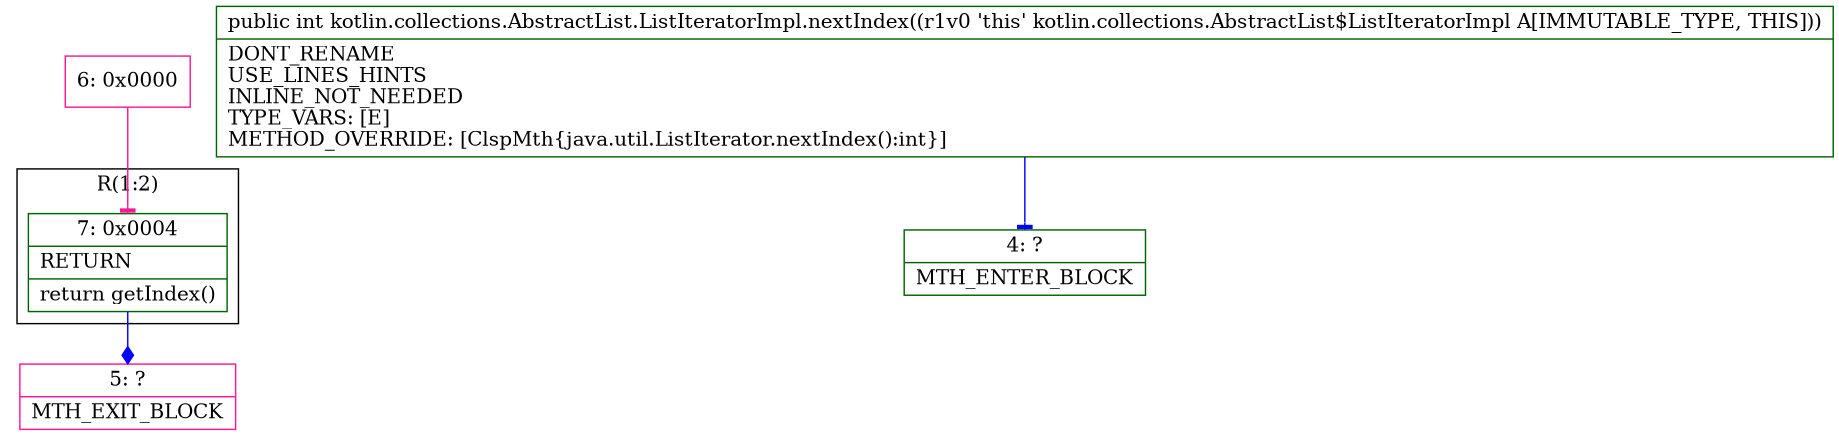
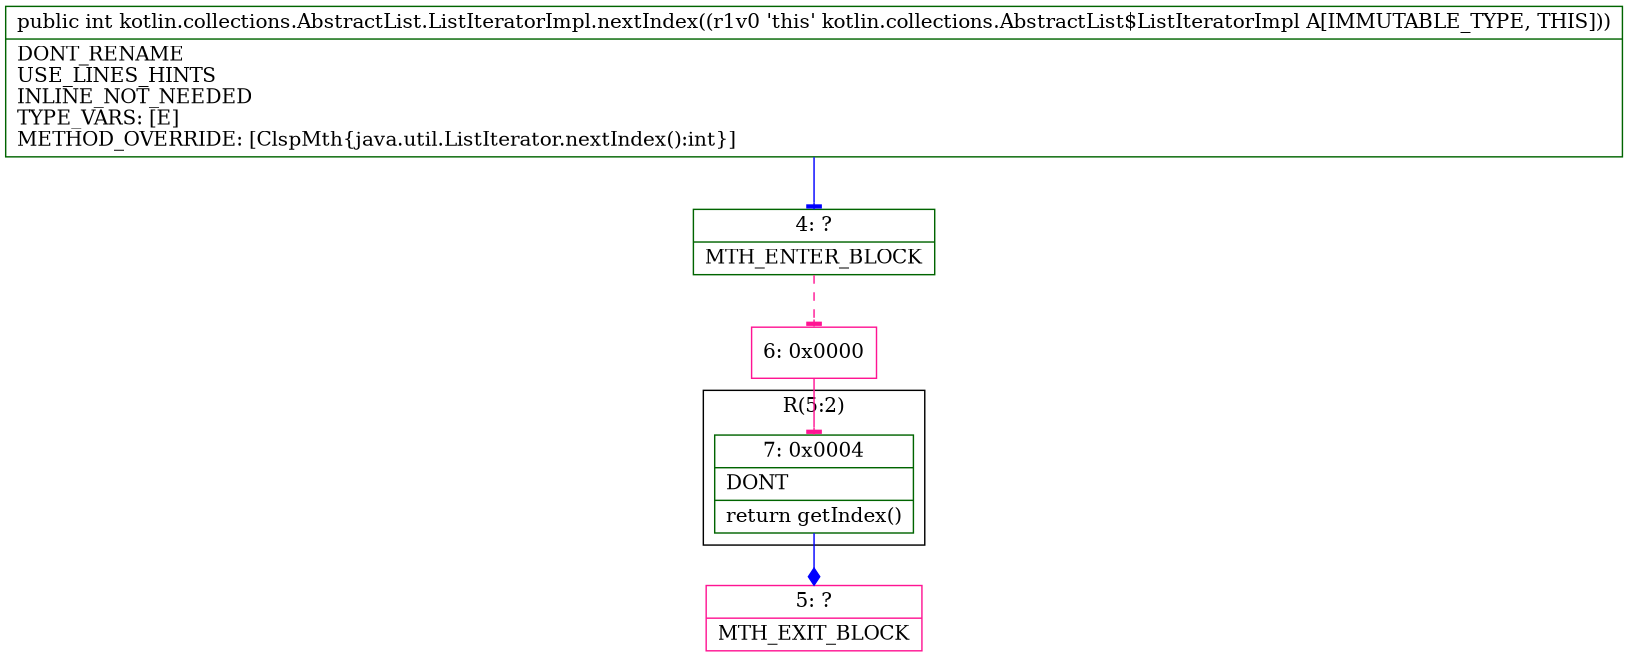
cluster "R(1:2)": label "R(1:2)" -> "R(5:2)"
node "7: 0x0004": text "RETURN" -> "DONT"
edge "4: ?" -> "6: 0x0000": added
